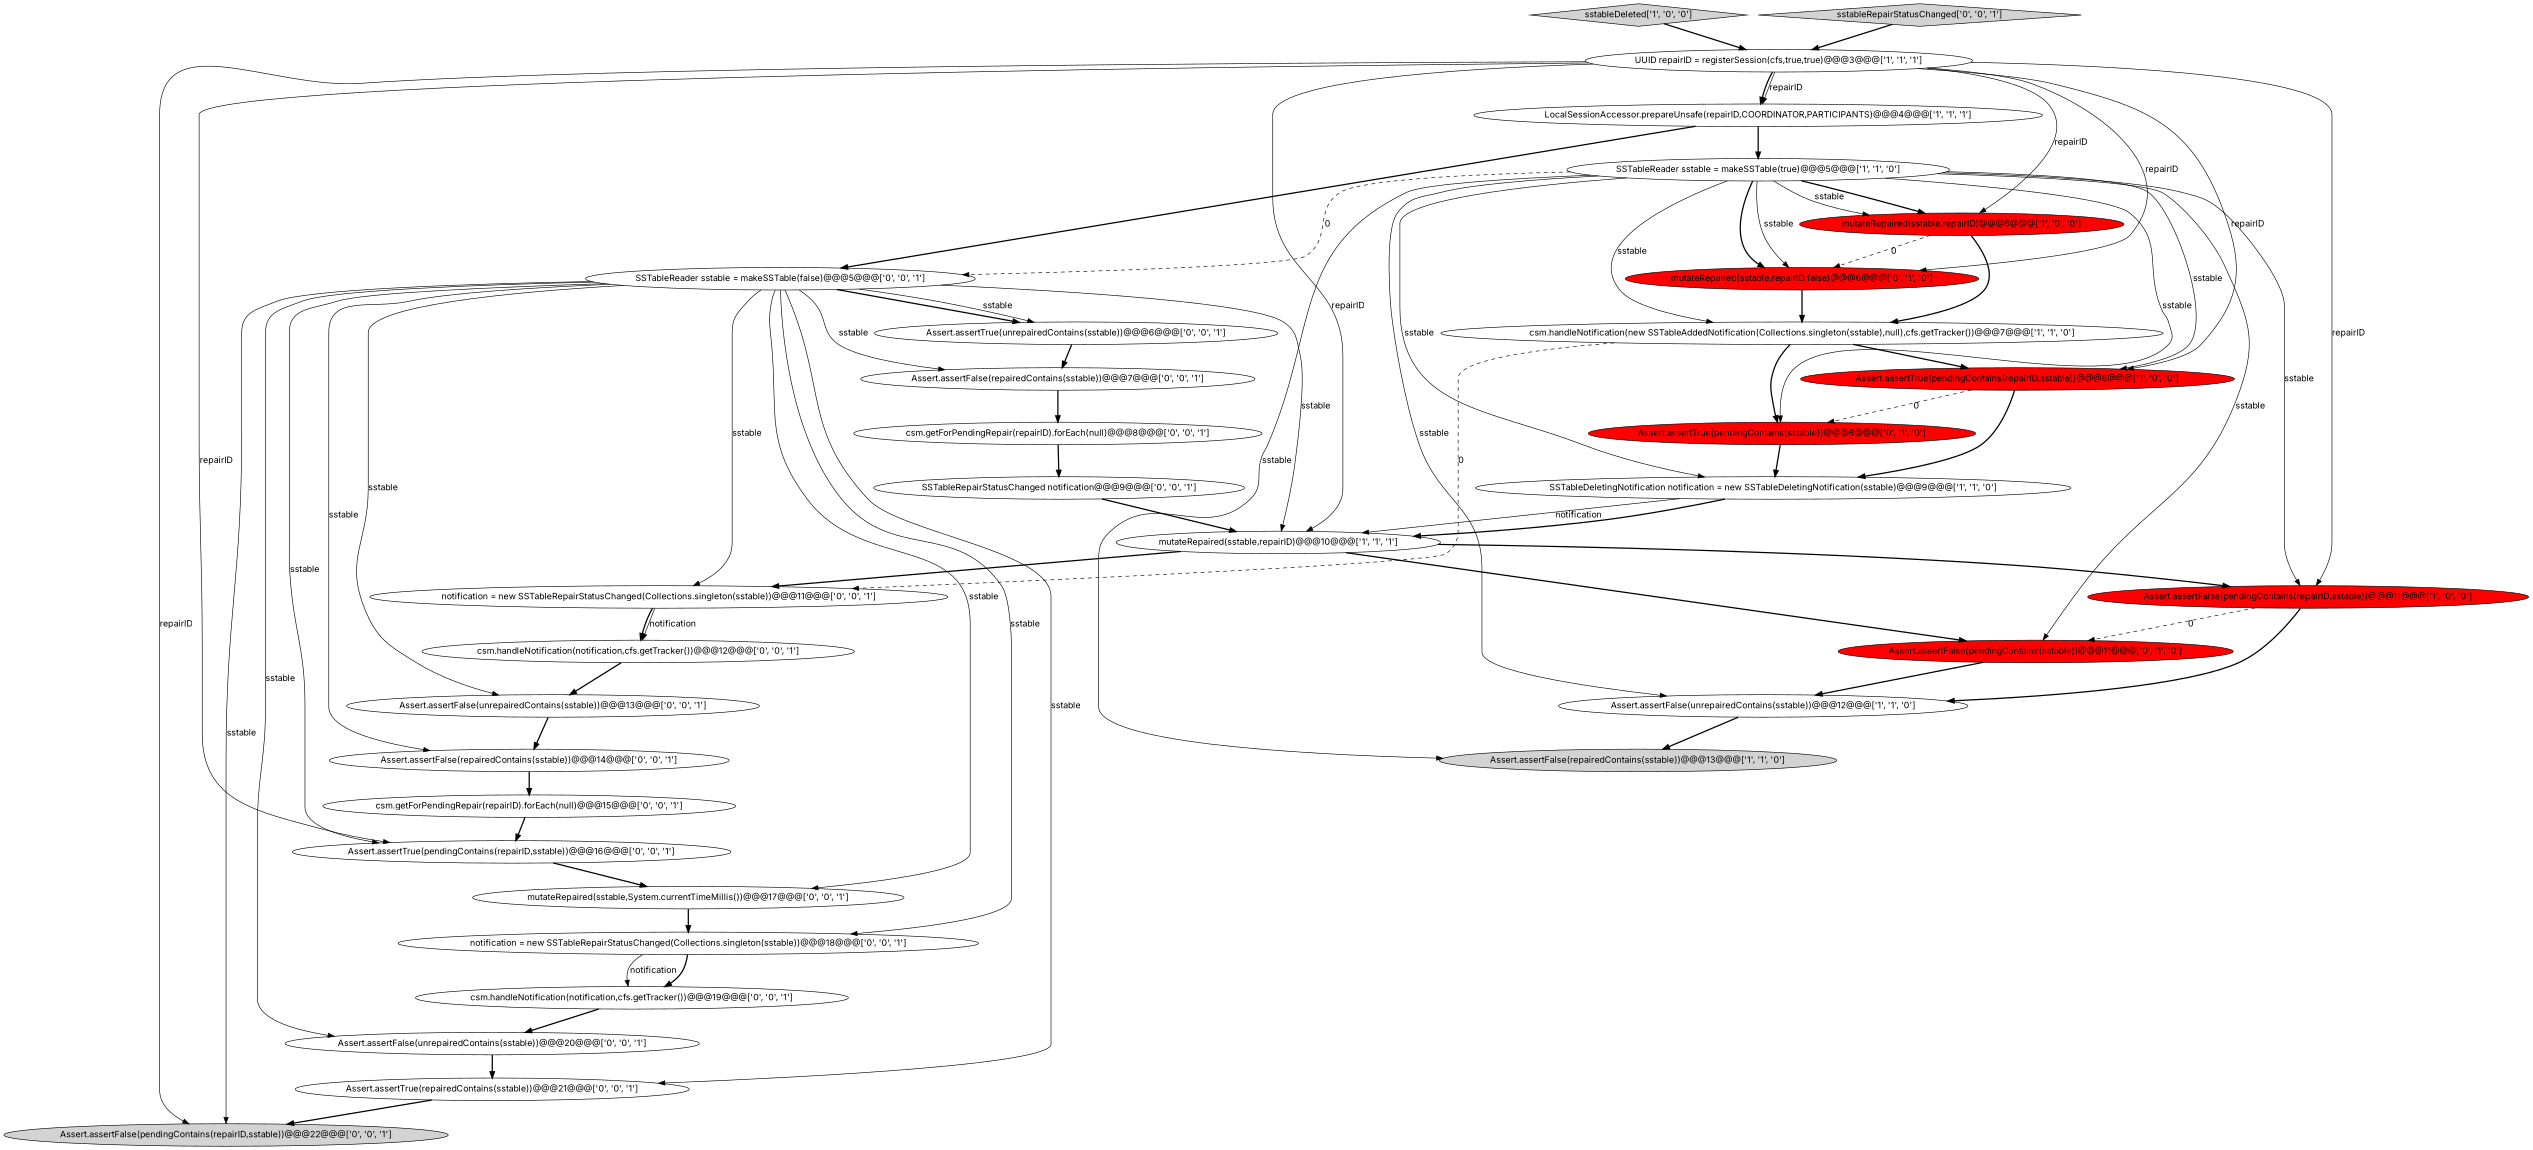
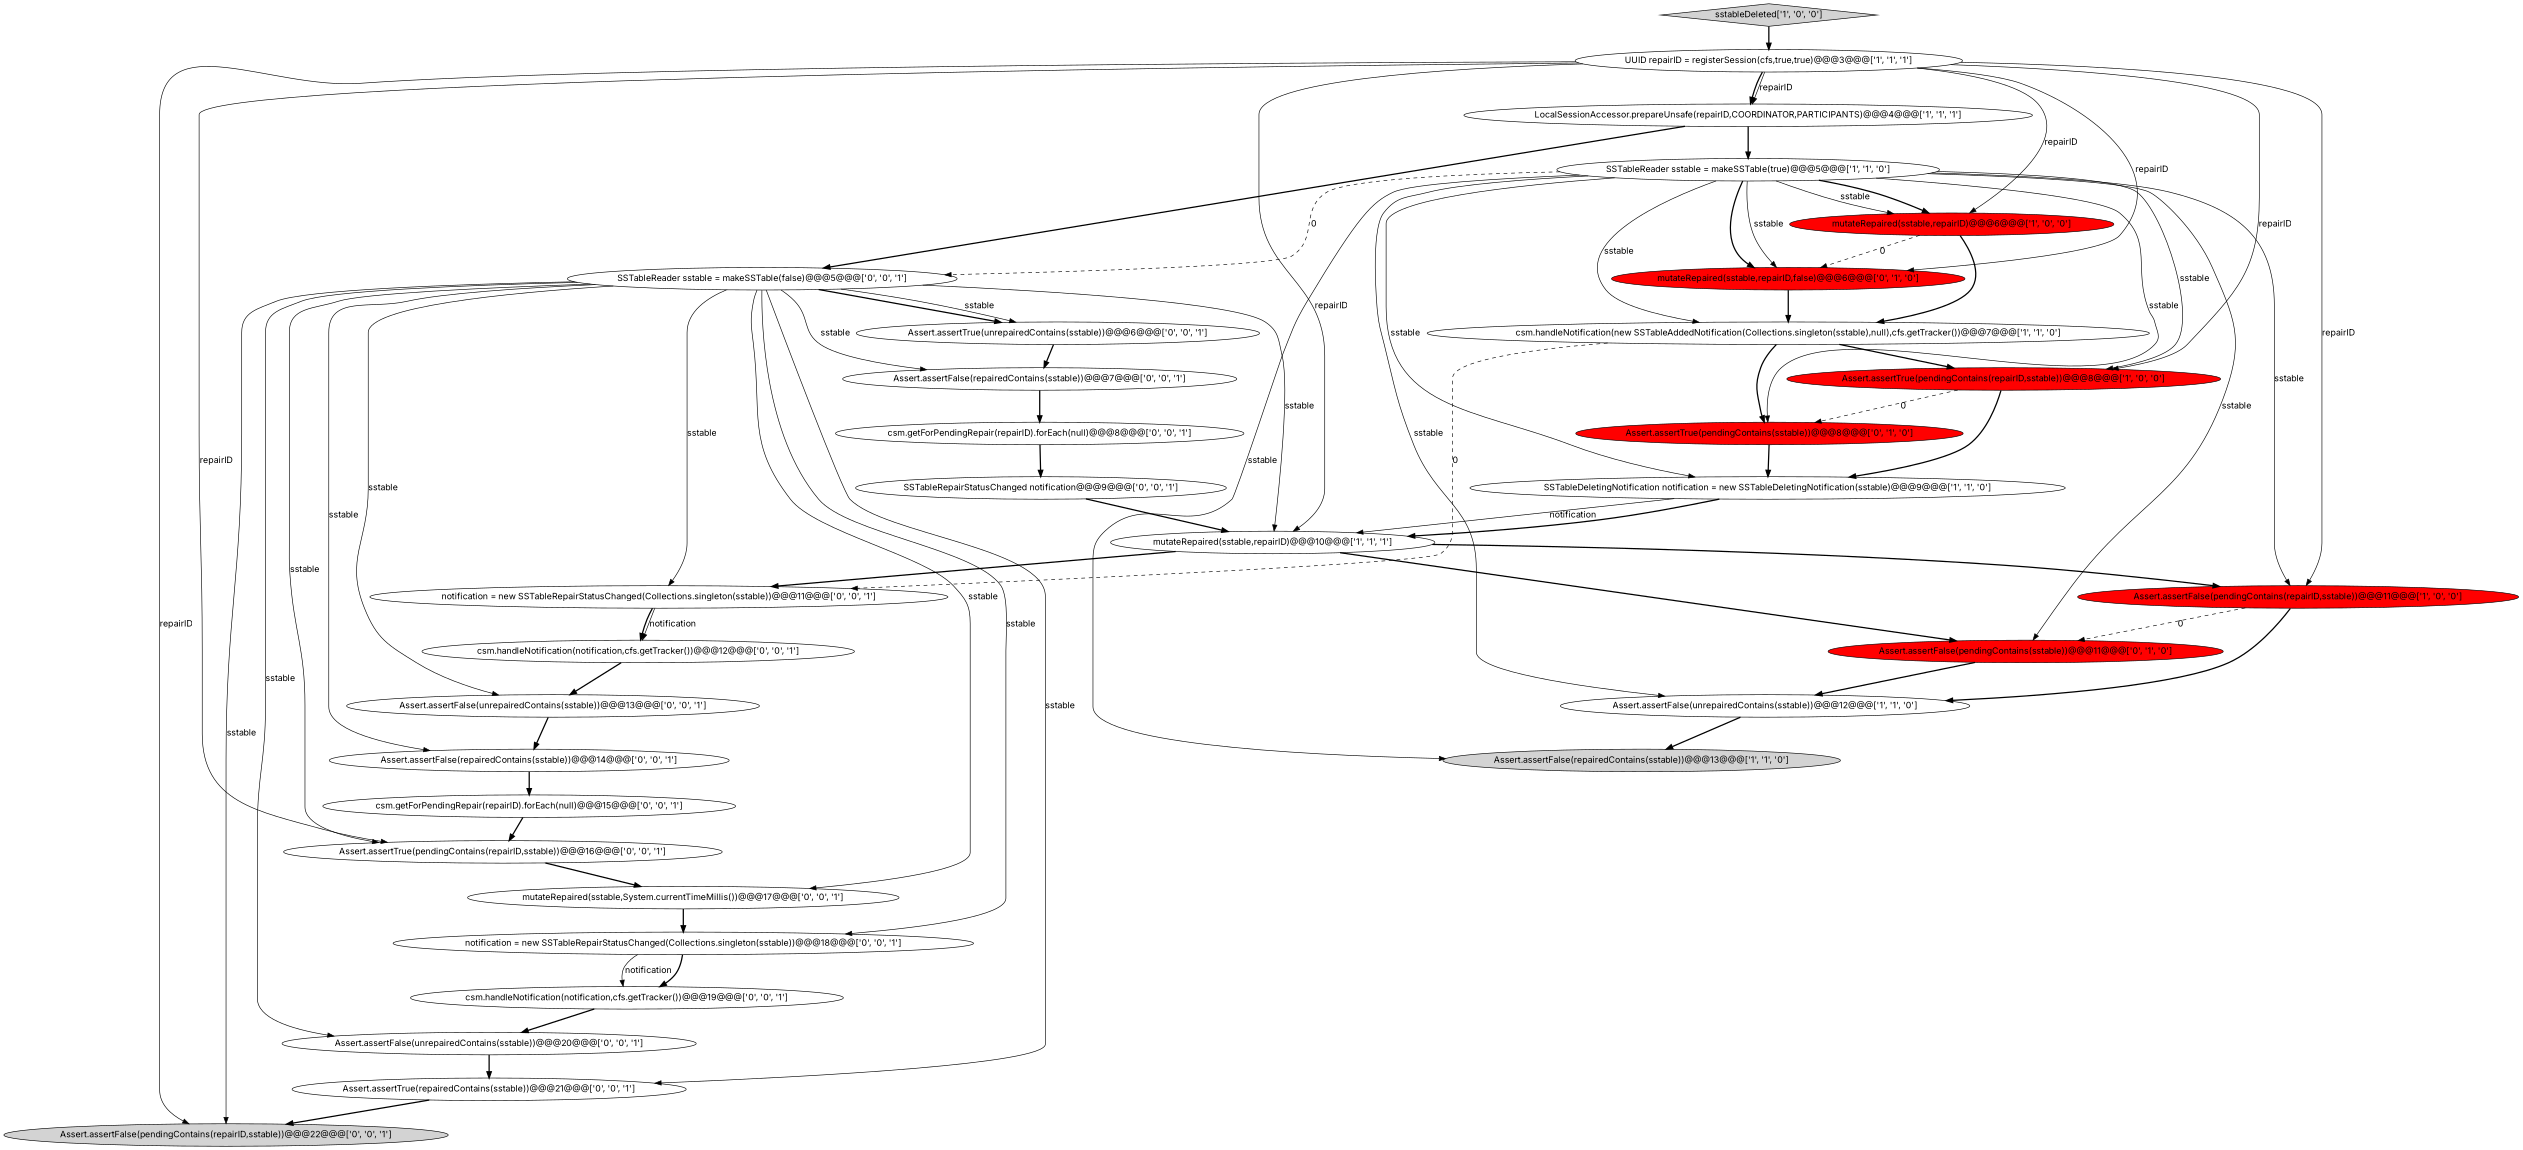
node "sstableRepairStatusChanged['0', '0', '1']": removed
